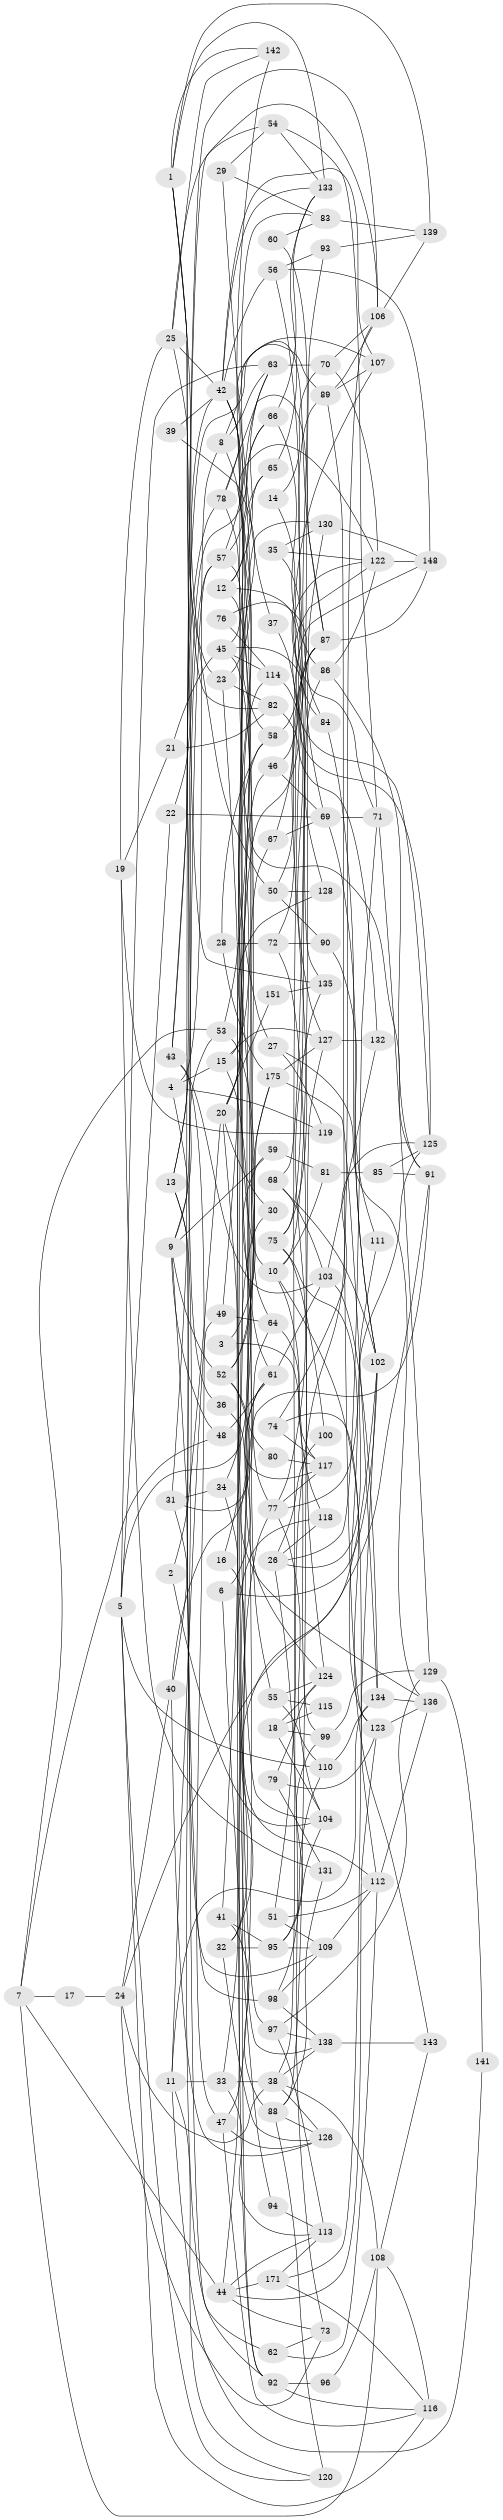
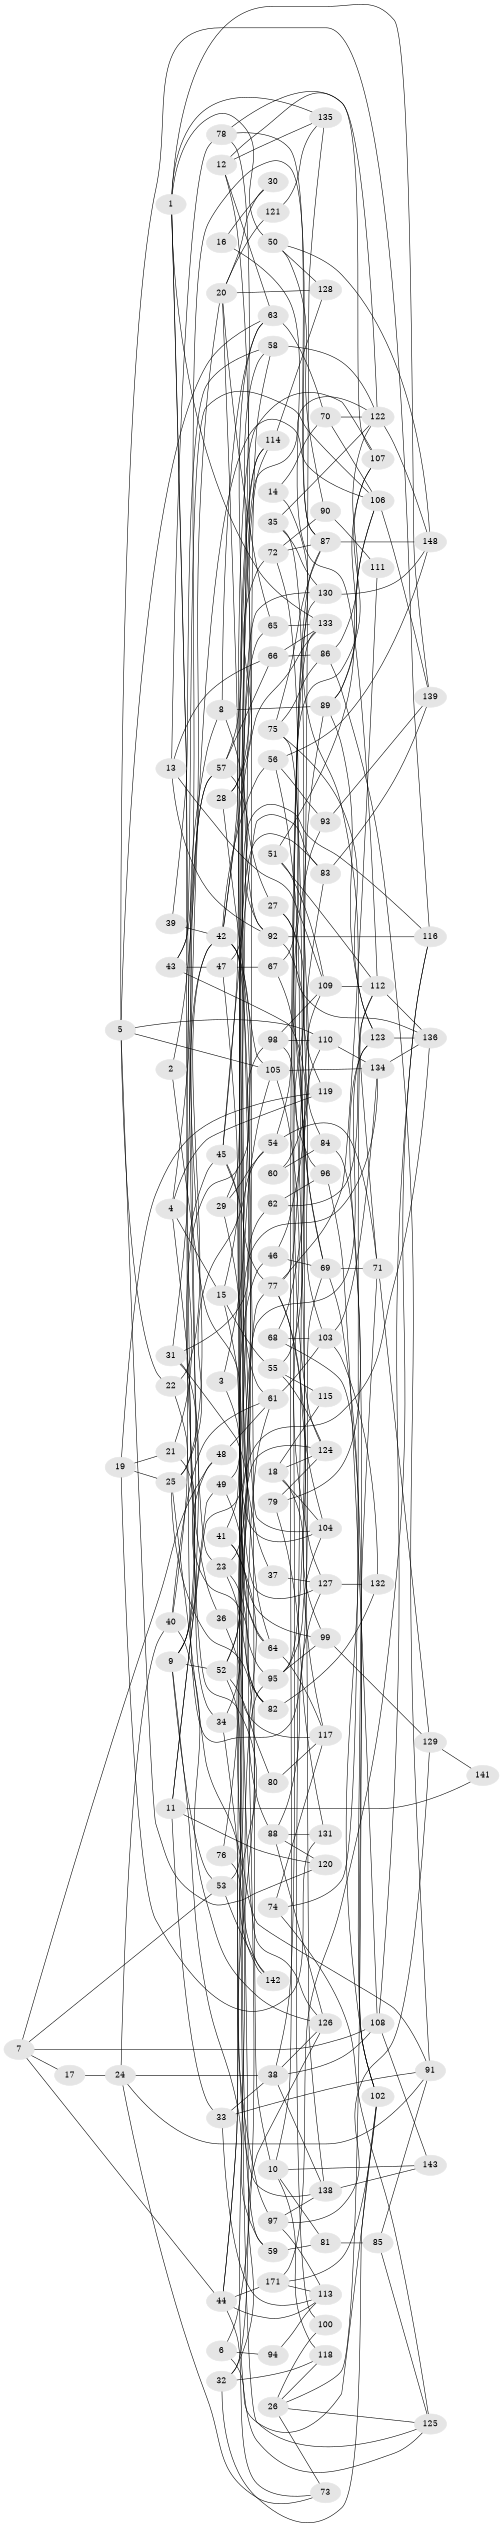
node "151": label "151" -> "121"
node "175": label "175" -> "105"
edge "73" -- "62": now "96" -- "62"
